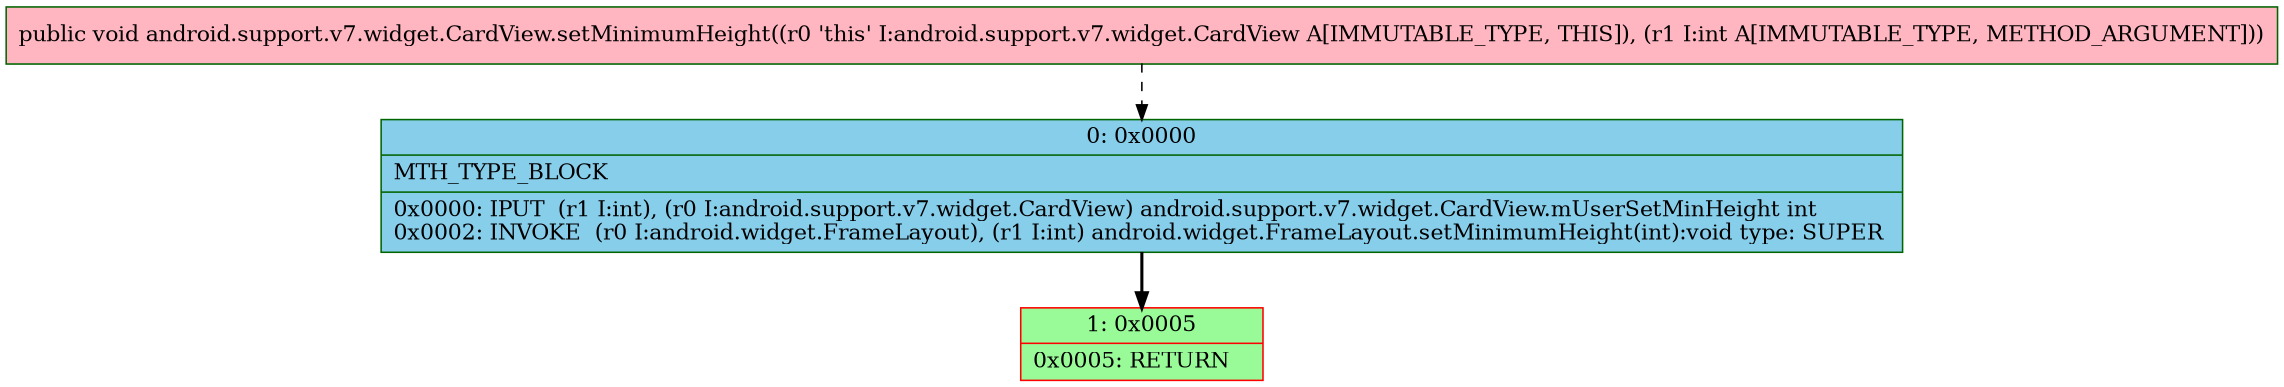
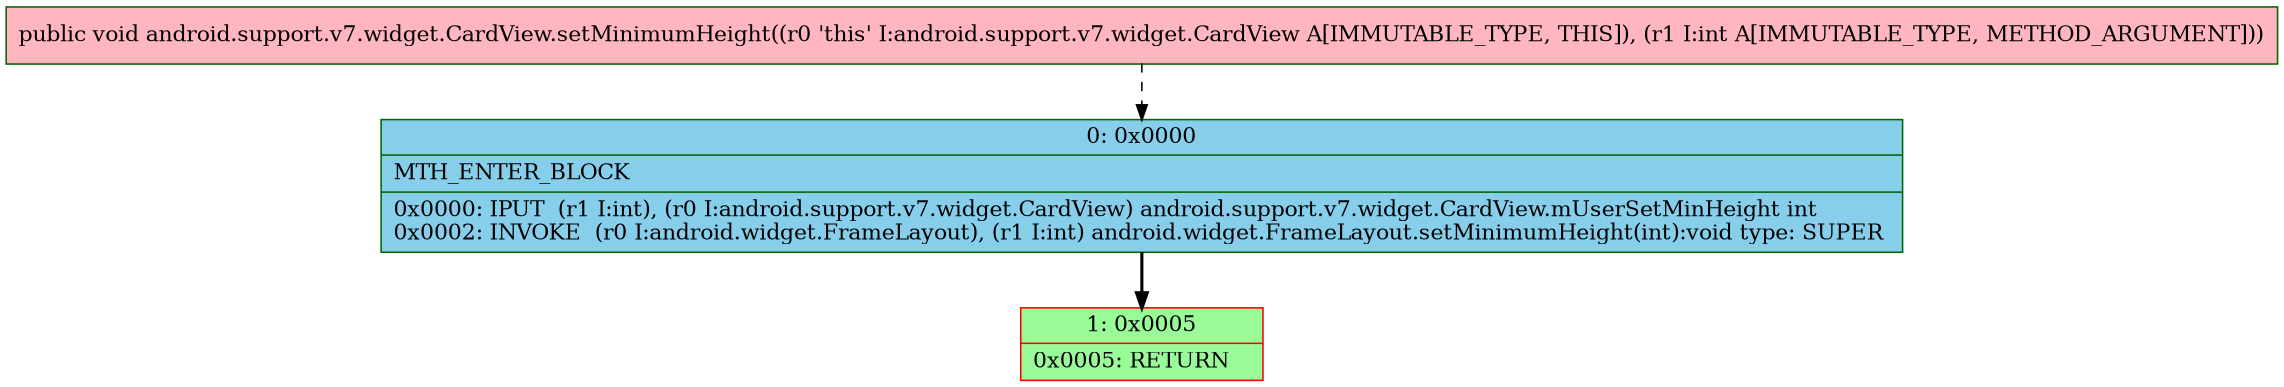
node "0: 0x0000": text "MTH_TYPE_BLOCK" -> "MTH_ENTER_BLOCK"
